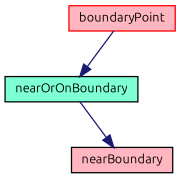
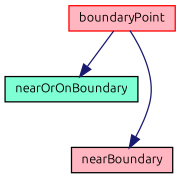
edge "nearOrOnBoundary" -> "nearBoundary": now "boundaryPoint" -> "nearBoundary"
